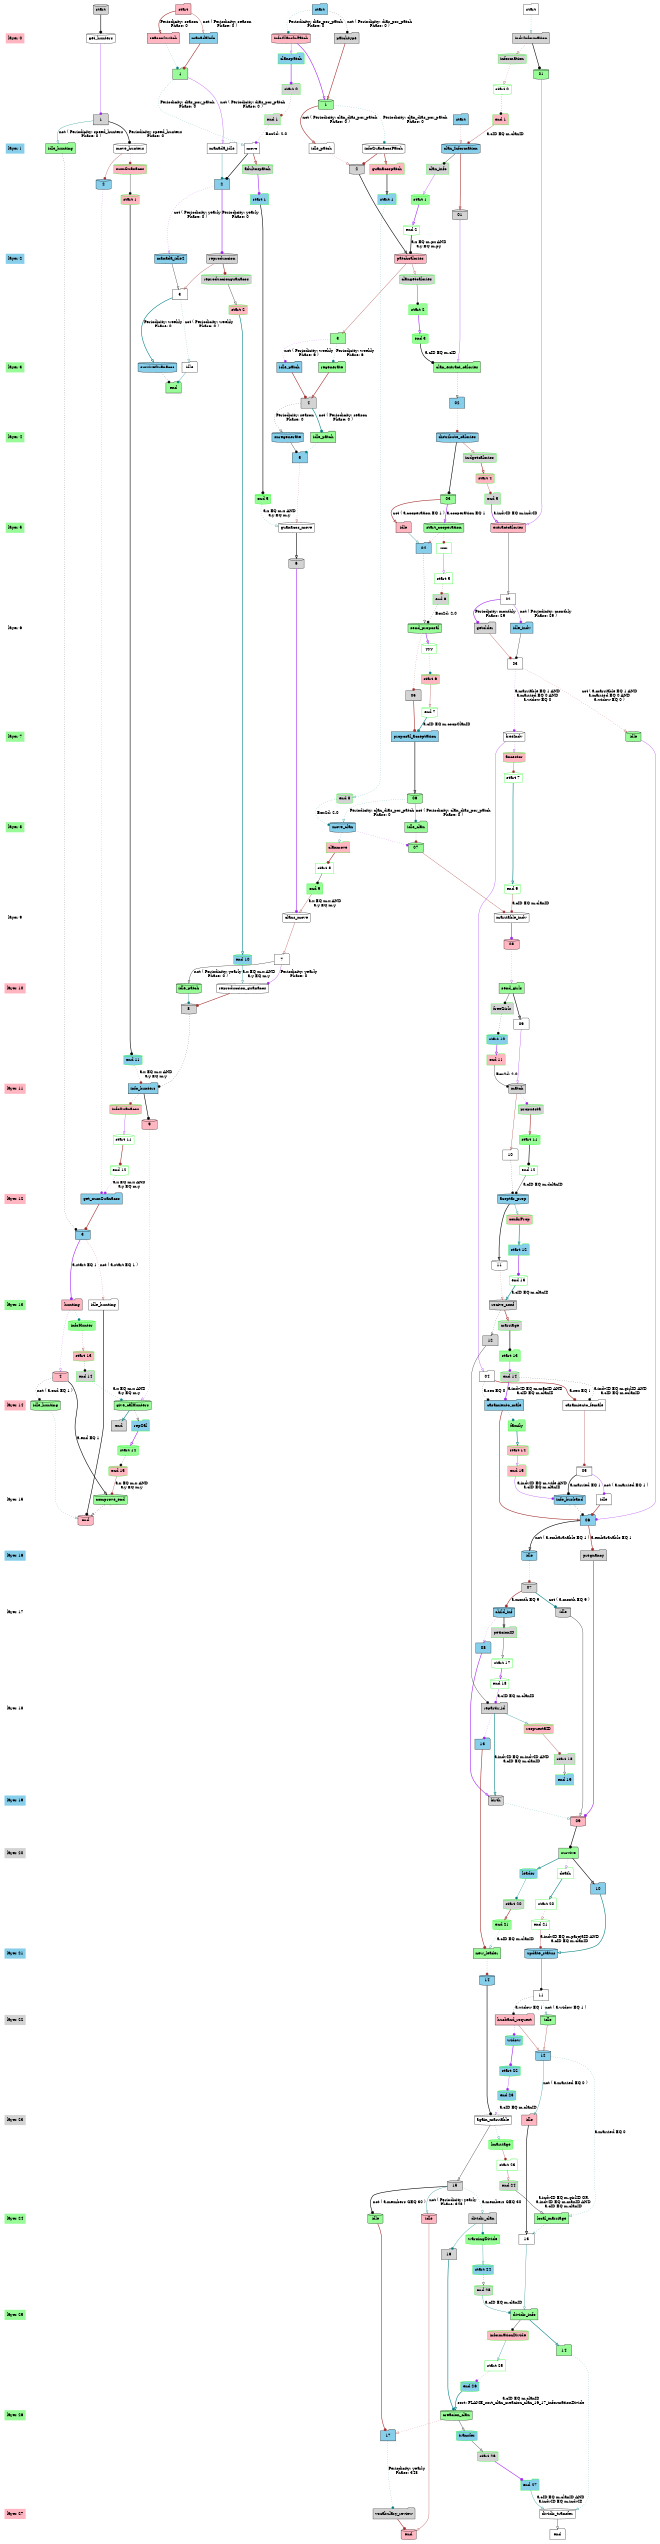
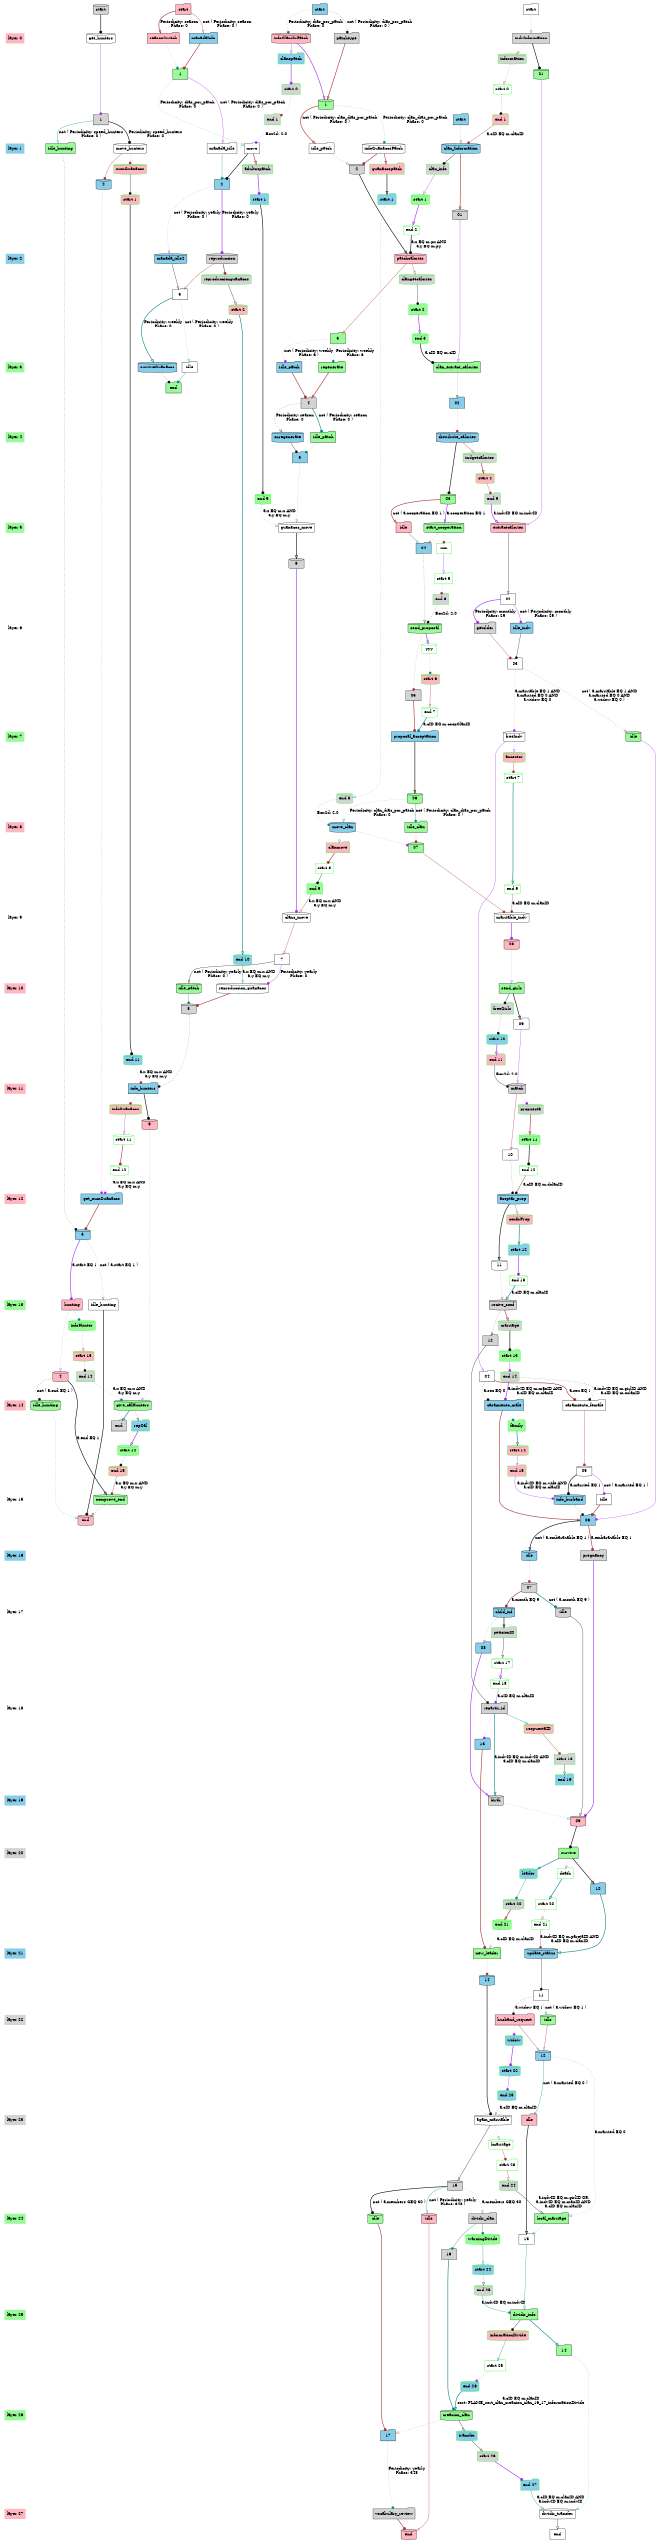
node "layer 8": fillcolor palegreen -> lightpink
node "lmarriage": fillcolor palegreen -> white
edge "end 25" -> "dividir_info": label "a.cID EQ m.clanID" -> "a.indvID EQ m.indvID"
